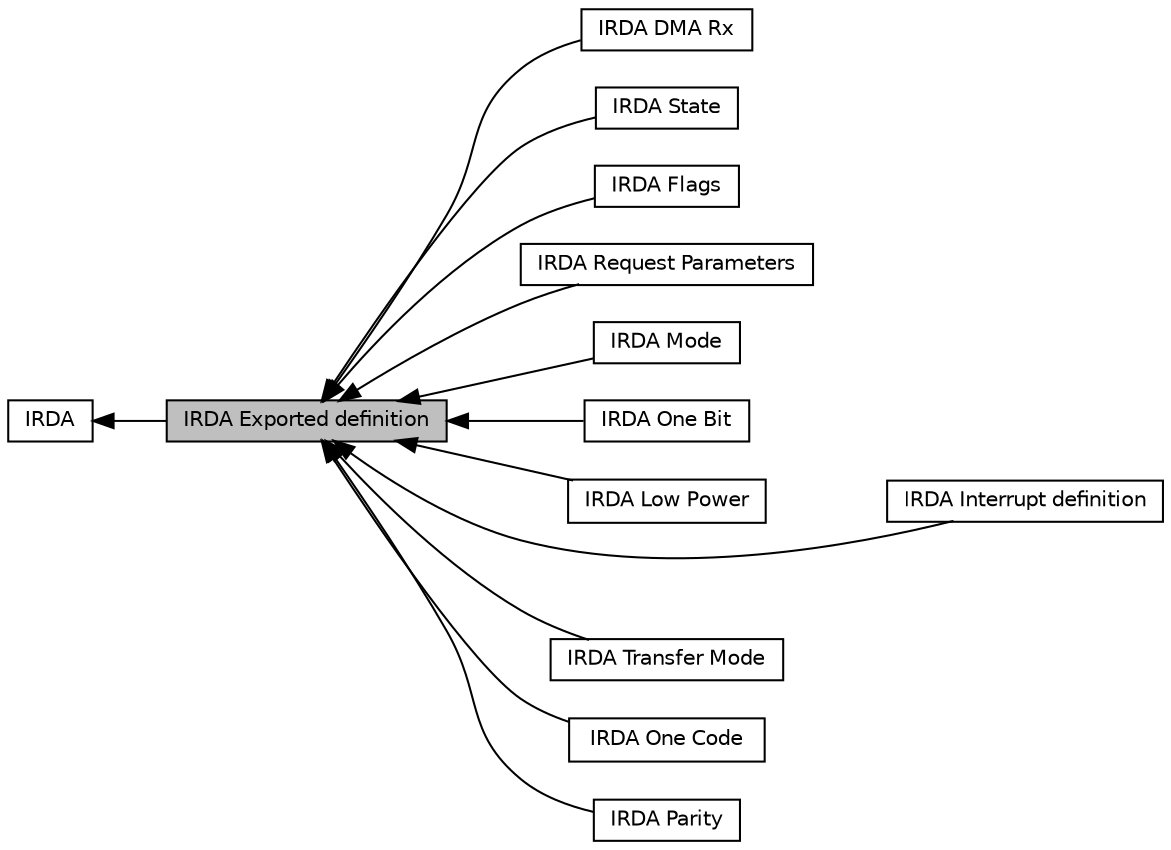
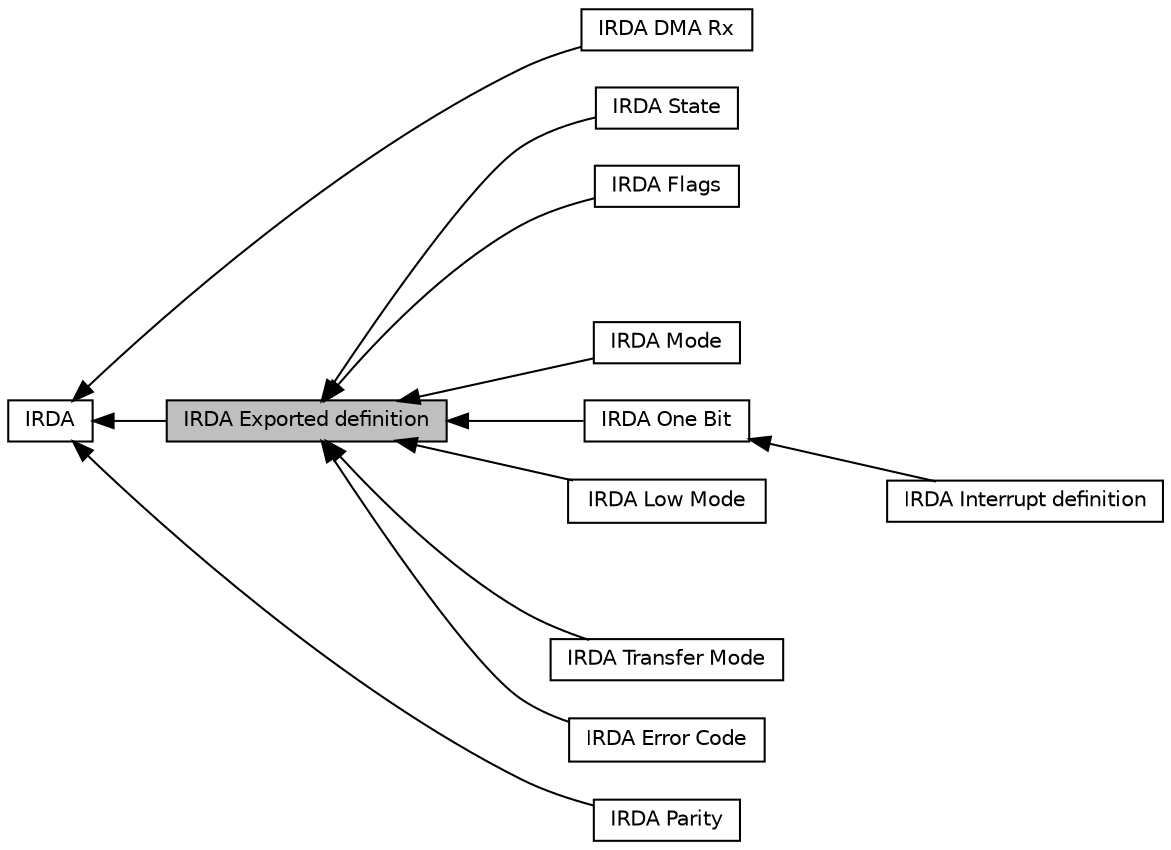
edge "IRDA DMA Rx" -> "IRDA Exported definition": now "IRDA DMA Rx" -> "IRDA"
node "IRDA Request Parameters": removed
node "IRDA Low Power": label "IRDA Low Power" -> "IRDA Low Mode"
edge "IRDA Interrupt definition" -> "IRDA Exported definition": now "IRDA Interrupt definition" -> "IRDA One Bit"
edge "IRDA Parity" -> "IRDA Exported definition": now "IRDA Parity" -> "IRDA"
node "IRDA One Code": label "IRDA One Code" -> "IRDA Error Code"
